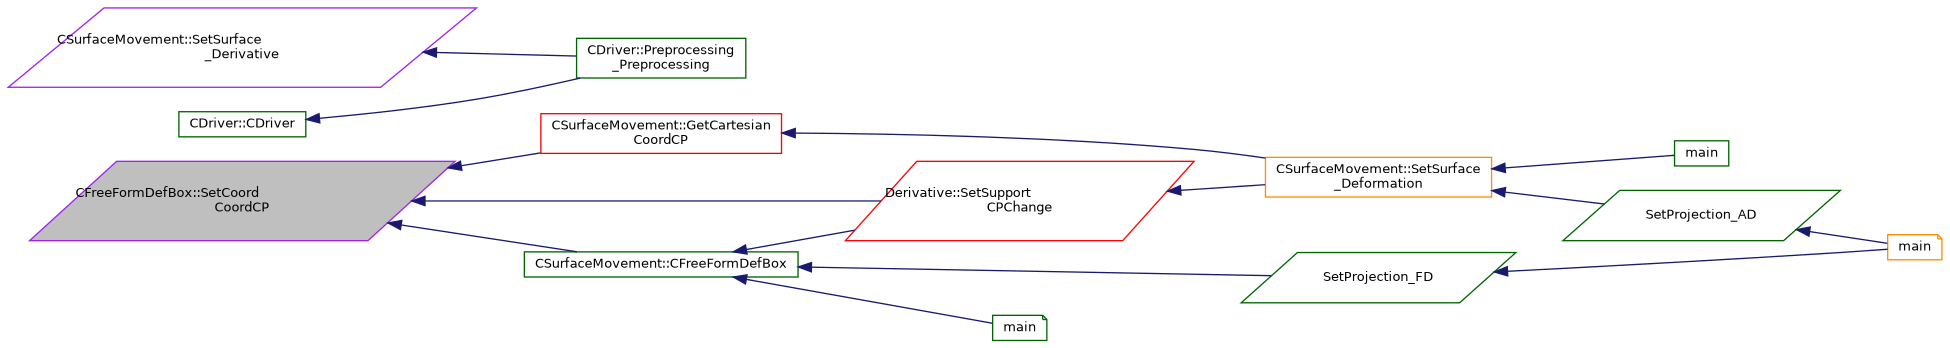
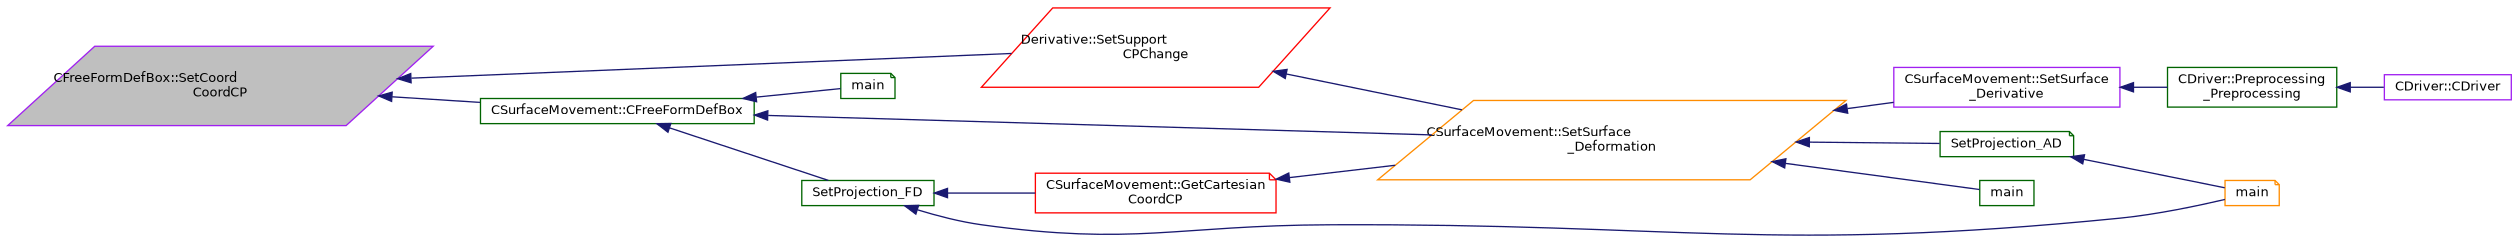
node "CSurfaceMovement::SetSurface _Derivative": shape parallelogram -> box
edge "CDriver::Preprocessing _Preprocessing" -> "CDriver::CDriver": reversed
edge "CSurfaceMovement::SetSurface _Derivative" -> "CSurfaceMovement::SetSurface _Deformation": added
node "CDriver::CDriver": color darkgreen -> purple
node "CSurfaceMovement::GetCartesian CoordCP": shape box -> note
edge "CSurfaceMovement::GetCartesian CoordCP" -> "CFreeFormDefBox::SetCoord CoordCP": now "CSurfaceMovement::GetCartesian CoordCP" -> "SetProjection_FD"
node "CSurfaceMovement::SetSurface _Deformation": shape box -> parallelogram
node "SetProjection_AD": shape parallelogram -> note
edge "Derivative::SetSupport CPChange" -> "CSurfaceMovement::CFreeFormDefBox": now "CSurfaceMovement::SetSurface _Deformation" -> "CSurfaceMovement::CFreeFormDefBox"
node "SetProjection_FD": shape parallelogram -> box
